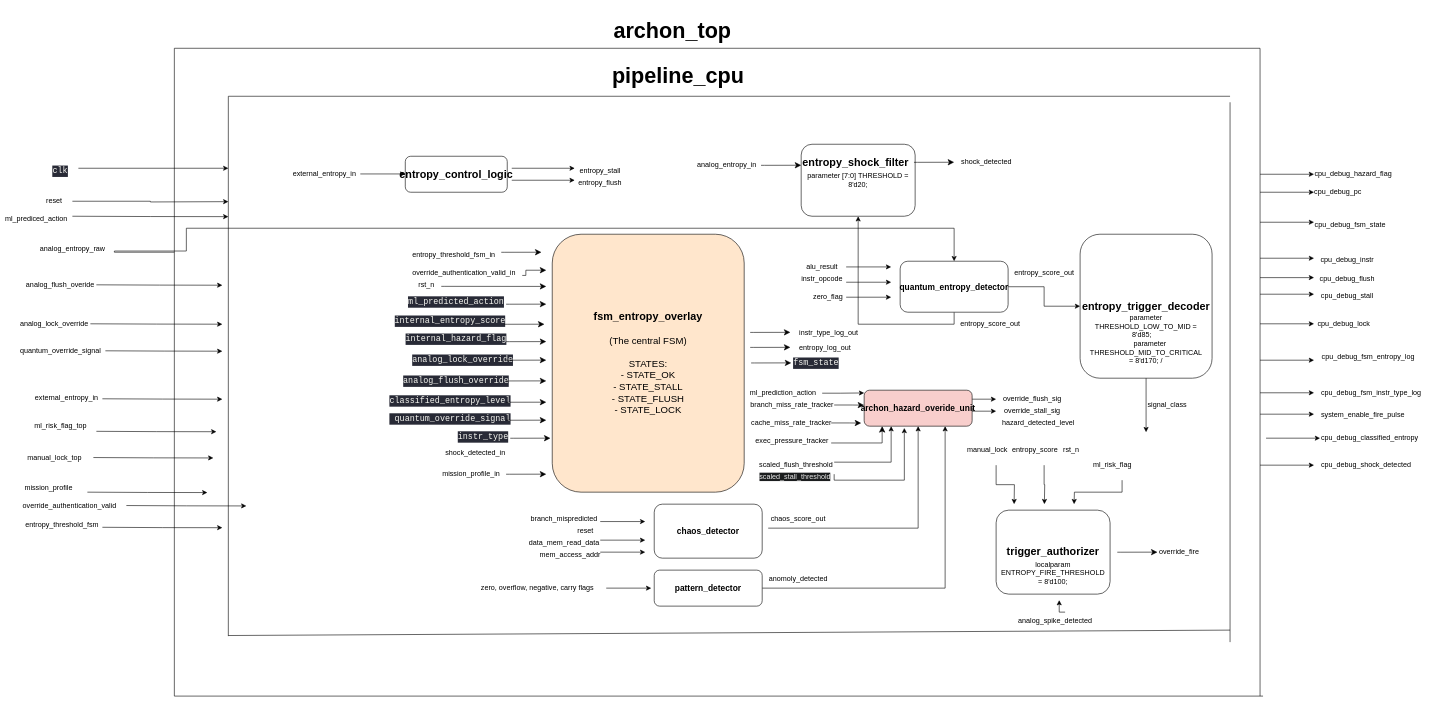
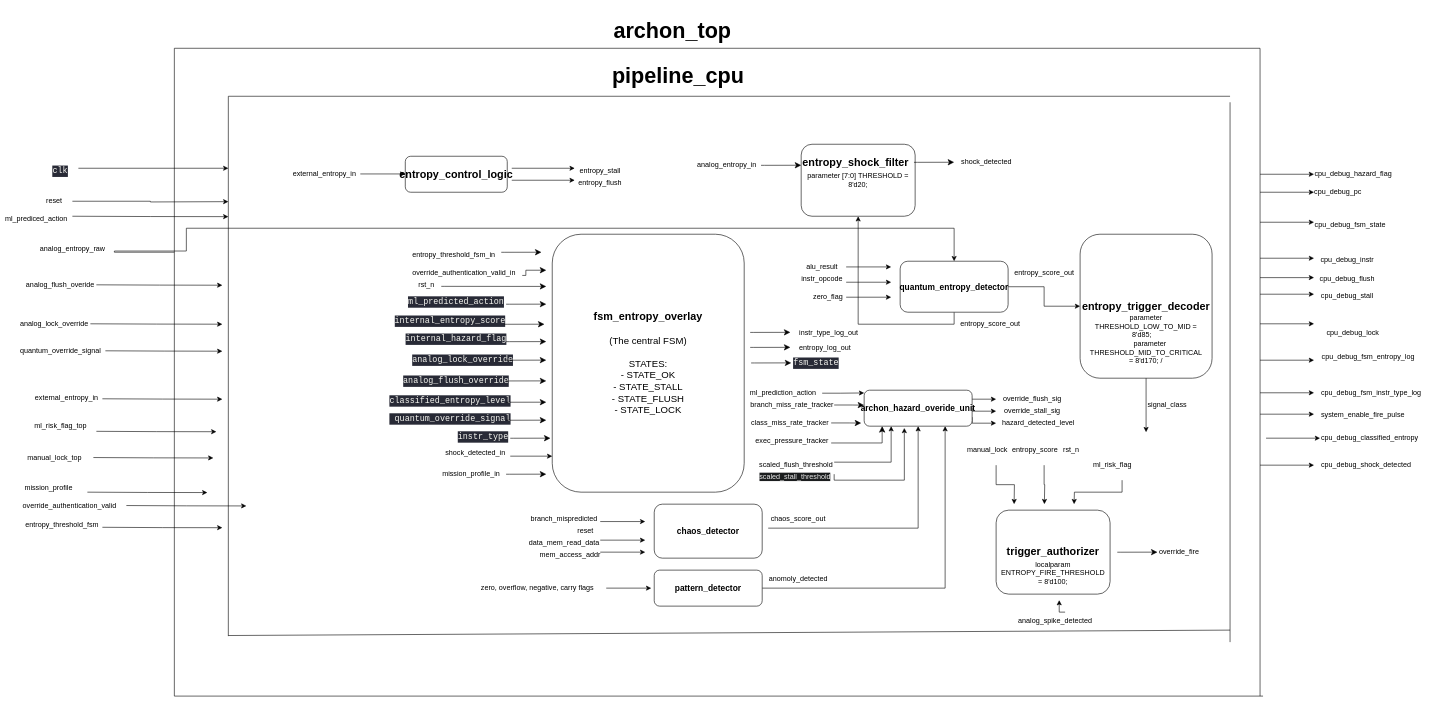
node "cpu_debug_lock": moved (1344, 324) -> (1353, 333)
node "fsm_entropy_overlay (The central FSM) STATES: - STATE_OK - STATE_STALL - STATE_FLUSH - STATE_LOCK": fillcolor #ffe6cc -> #ffffff
node "archon_hazard_overide_unit": fillcolor #f8cecc -> #ffffff
node "cache_miss_rate_tracker": label "cache_miss_rate_tracker" -> "class_miss_rate_tracker"
edge "archon_hazard_overide_unit" -> "hazard_detected_level": added
edge "shock_detected_in" -> "fsm_entropy_overlay (The central FSM) STATES: - STATE_OK - STATE_STALL - STATE_FLUSH - STATE_LOCK": added
